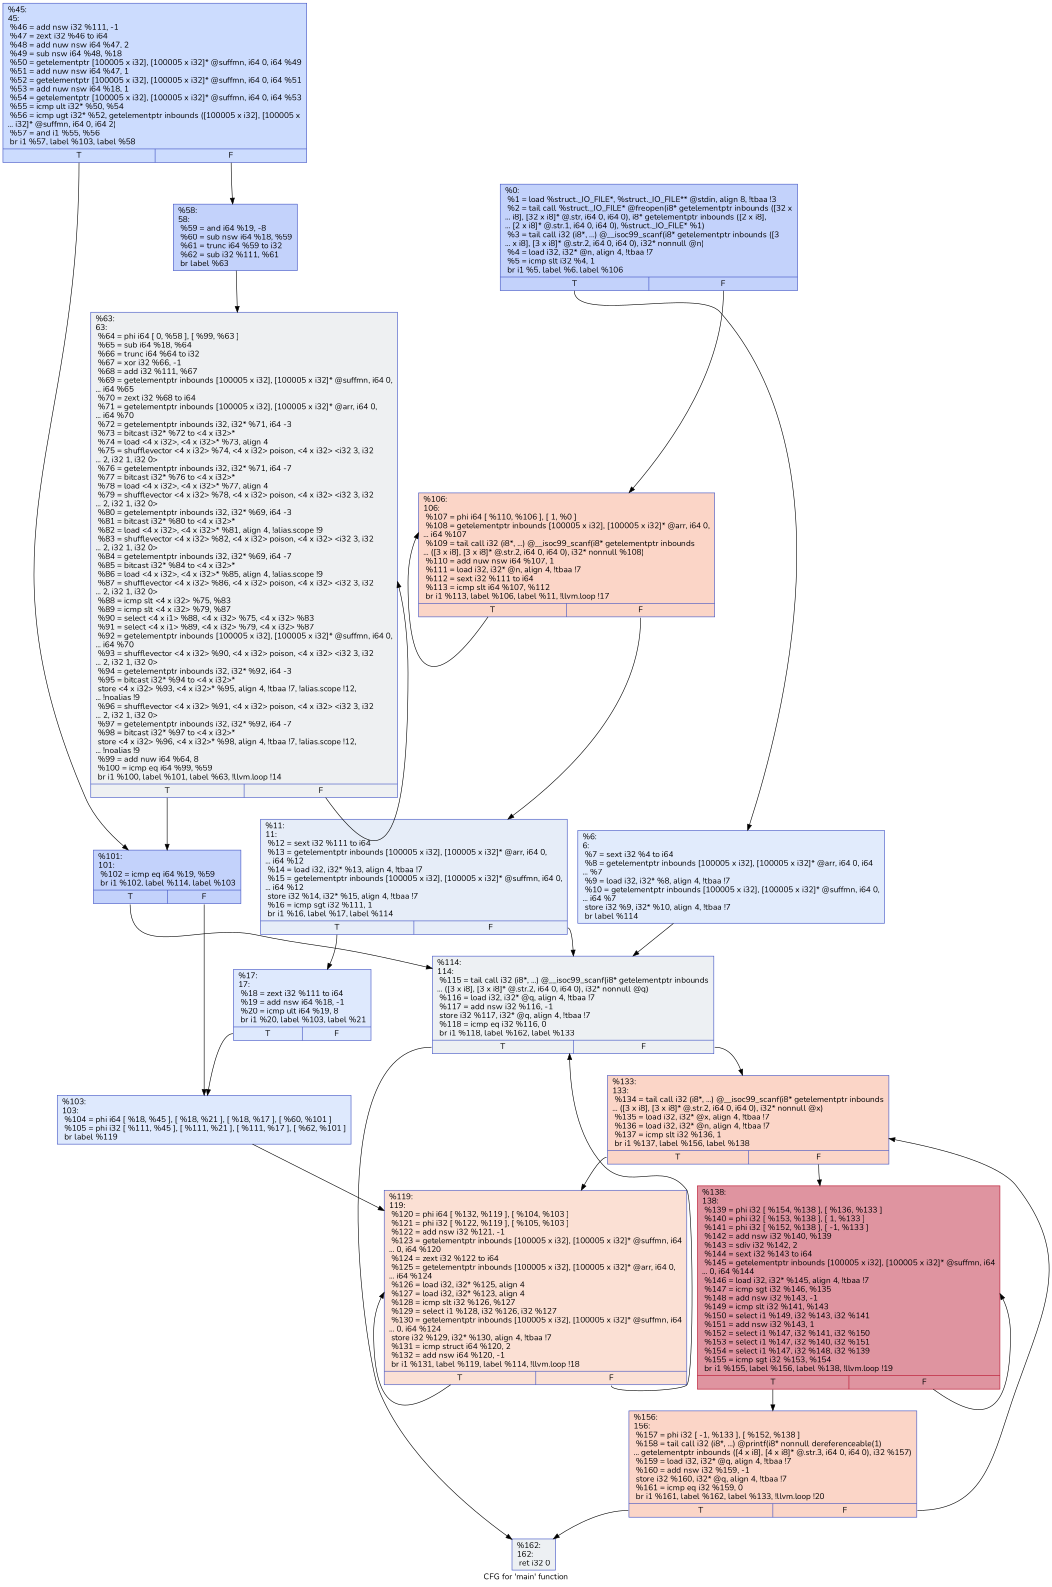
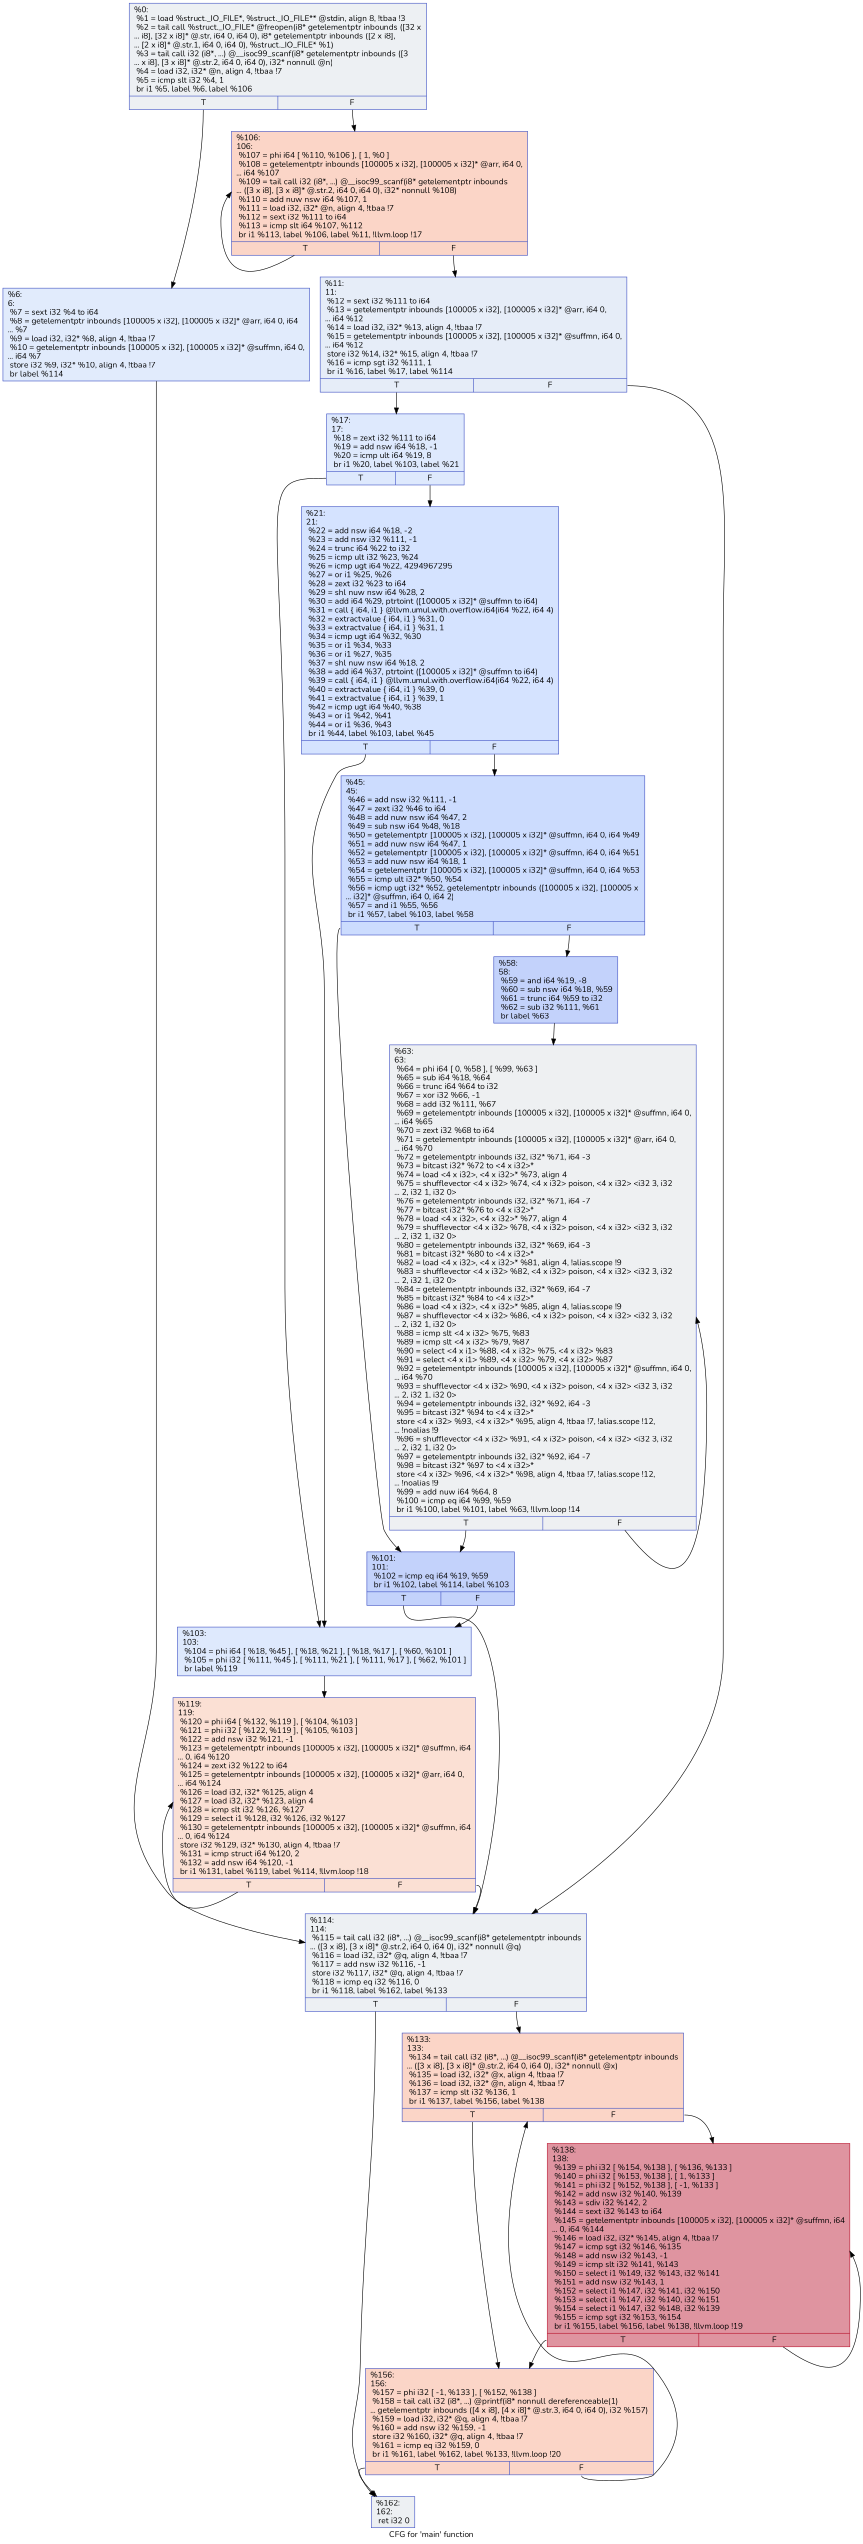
node "%0:": fillcolor #779af770 -> #d6dce470
node "%21:": added
edge "%133:" -> "%119:": now "%133:" -> "%156:"
